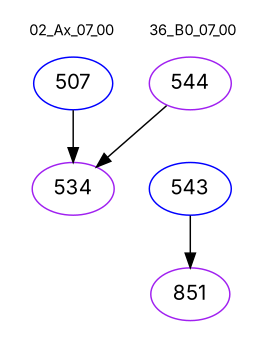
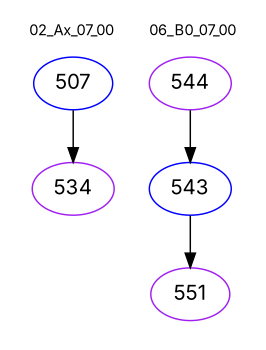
cluster "36_B0_07_00": label "36_B0_07_00" -> "06_B0_07_00"
edge "544" -> "534": now "544" -> "543"
node "851": label "851" -> "551"
